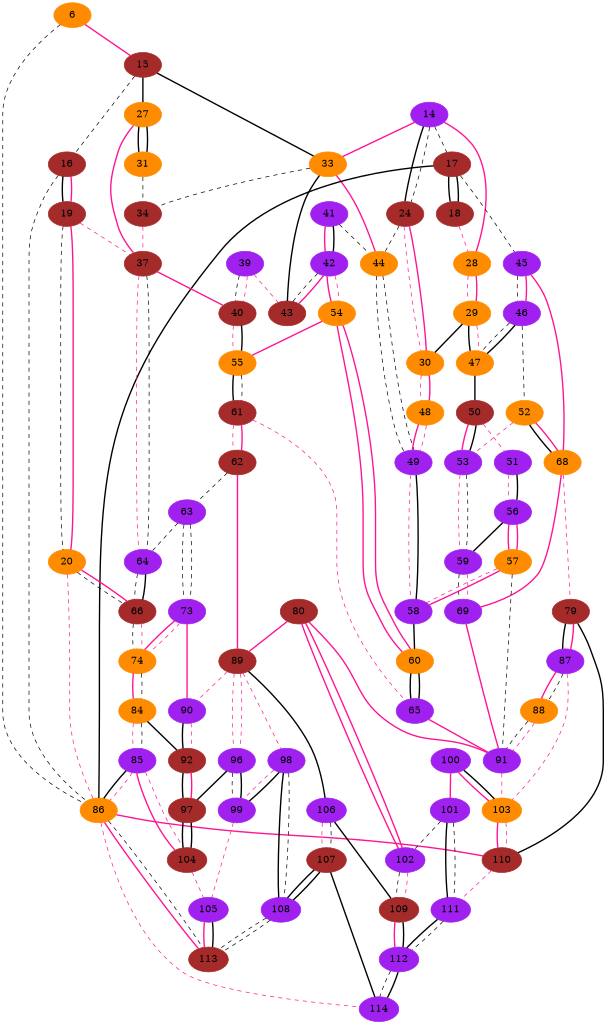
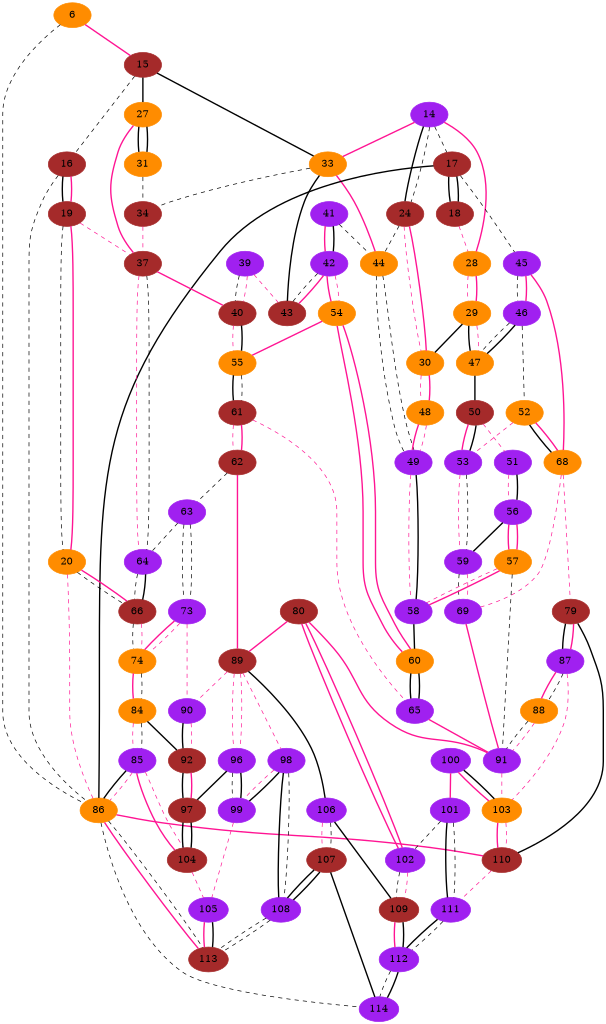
edge "68" -- "69": style bold -> dashed
edge "73" -- "90": style bold -> dashed
edge "86" -- "114": color deeppink -> black
